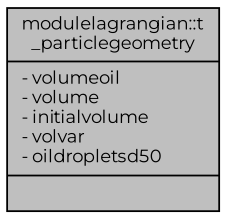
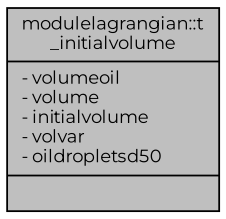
node "modulelagrangian::t": text "_particlegeometry" -> "_initialvolume"
